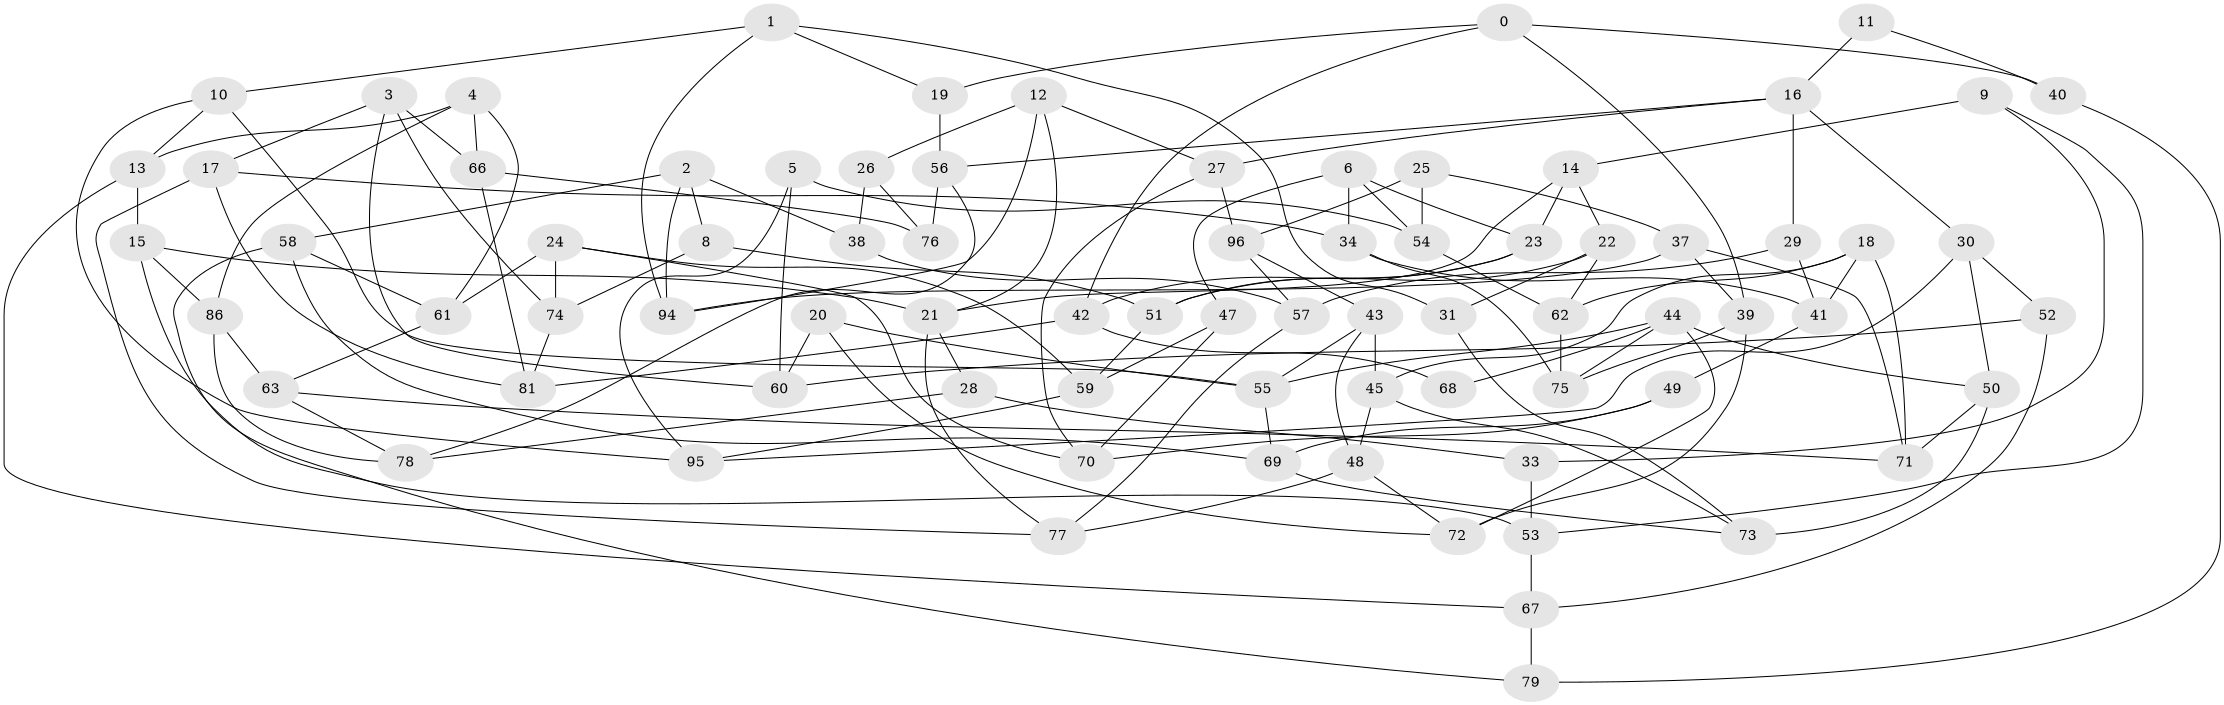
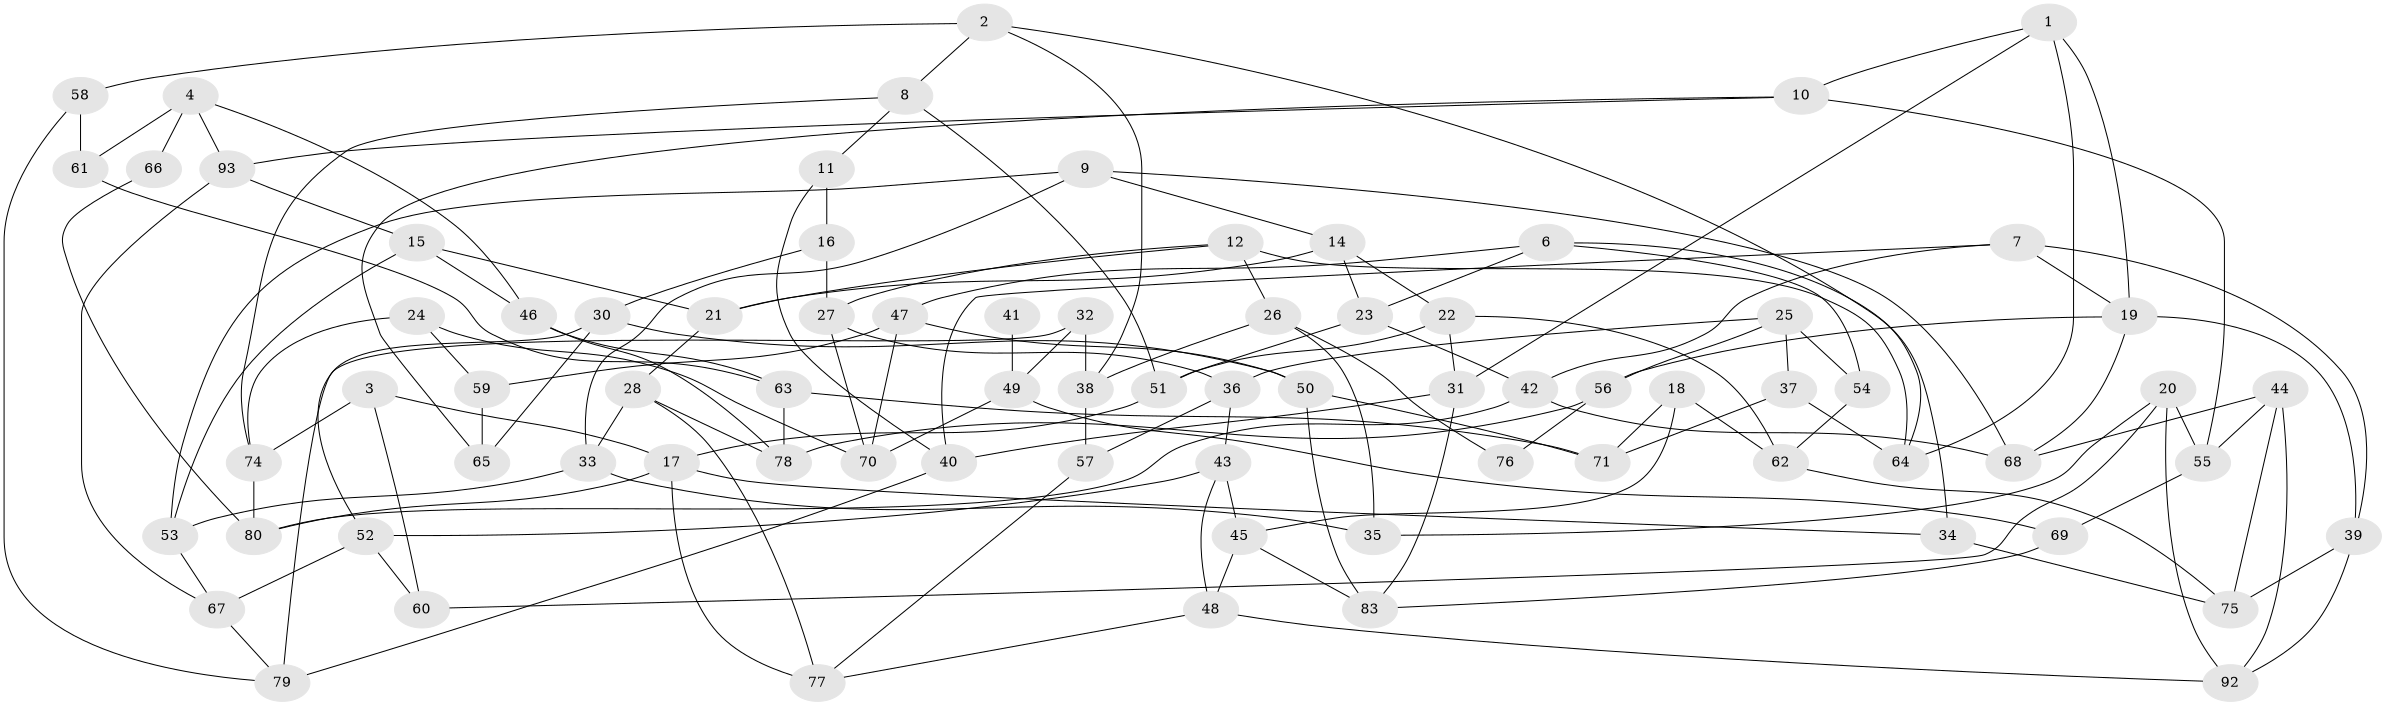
node "0": label "0" -> "7"
edge "3" -- "66": removed
edge "16" -- "56": now "25" -- "56"
edge "8" -- "11": added
node "13": label "13" -> "93"
node "5": removed
edge "66" -- "76": removed
edge "9" -- "68": added
node "96": label "96" -> "36"
node "29": removed
edge "37" -- "39": now "19" -- "39"
edge "18" -- "41": removed
edge "34" -- "41": removed
edge "24" -- "61": removed
node "86": label "86" -> "46"
node "94": label "94" -> "64"
node "32": added
edge "43" -- "55": now "43" -- "52"
edge "51" -- "59": now "51" -- "17"
edge "44" -- "50": now "47" -- "50"
node "81": label "81" -> "80"
edge "19" -- "68": added
edge "31" -- "40": added
edge "58" -- "69": removed
edge "21" -- "77": now "28" -- "77"
node "95": label "95" -> "65"
node "35": added
node "72": label "72" -> "92"
node "73": label "73" -> "83"
